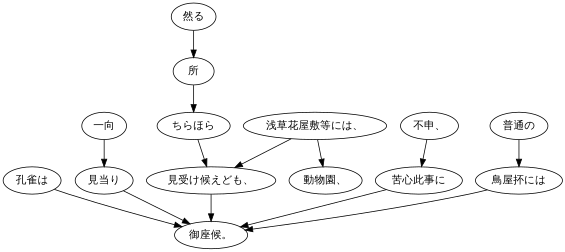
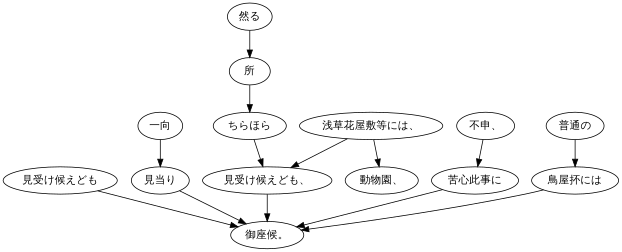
node "孔雀は": label "孔雀は" -> "見受け候えども"
